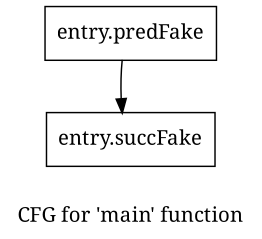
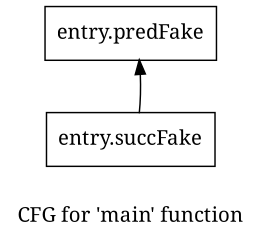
edge "entry.predFake" -> "entry.succFake": reversed
